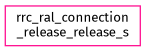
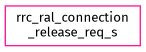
node "rrc_ral_connection _release_release_s": label "rrc_ral_connection _release_release_s" -> "rrc_ral_connection _release_req_s"
